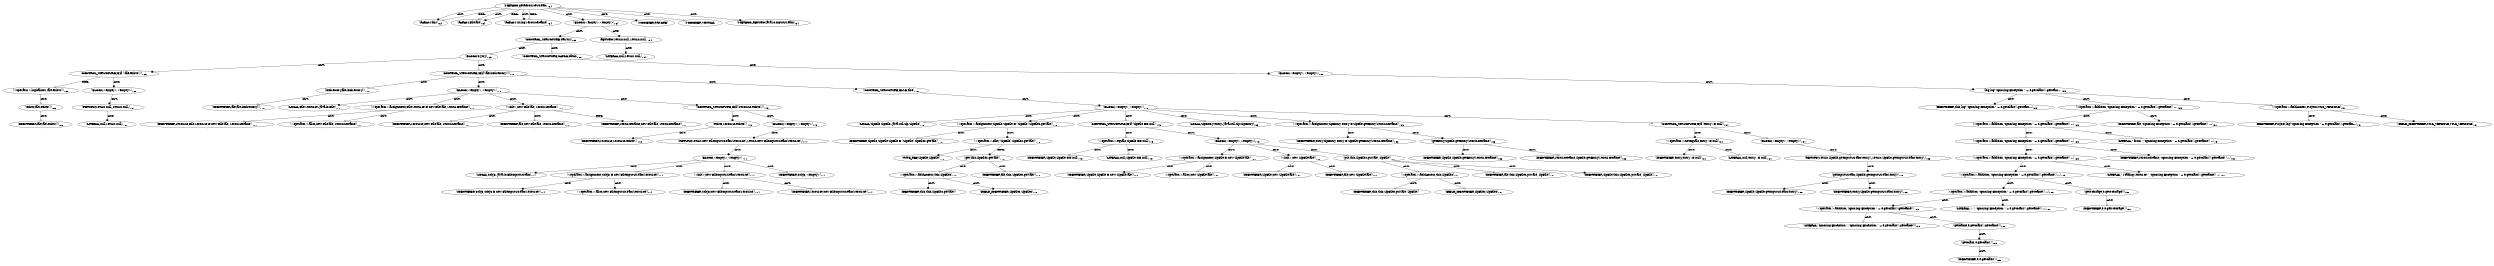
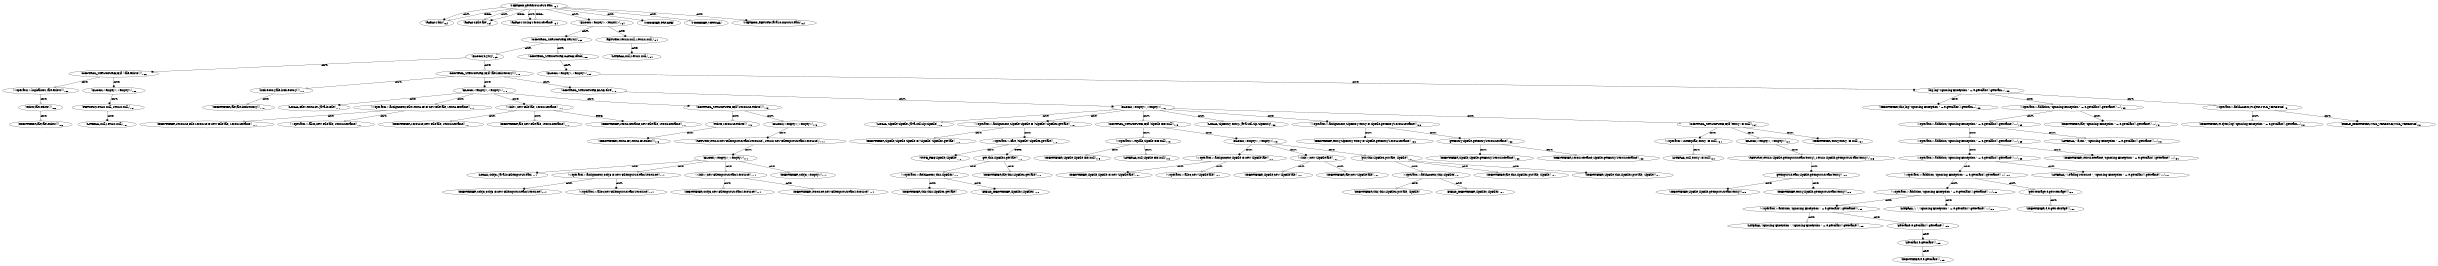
edge "(CONTROL_STRUCTURE,IF,if (!file.exists()))" -> "(<operator>.logicalNot,!file.exists())": label "DDG: " -> "AST: "
edge "(CONTROL_STRUCTURE,IF,if (resource.exists()))" -> "(exists,resource.exists())": arrowhead box -> odot
edge "(<operator>.notEquals,entry != null)" -> "(IDENTIFIER,entry,entry != null)": now "(CONTROL_STRUCTURE,IF,if (entry != null))" -> "(IDENTIFIER,entry,entry != null)"
